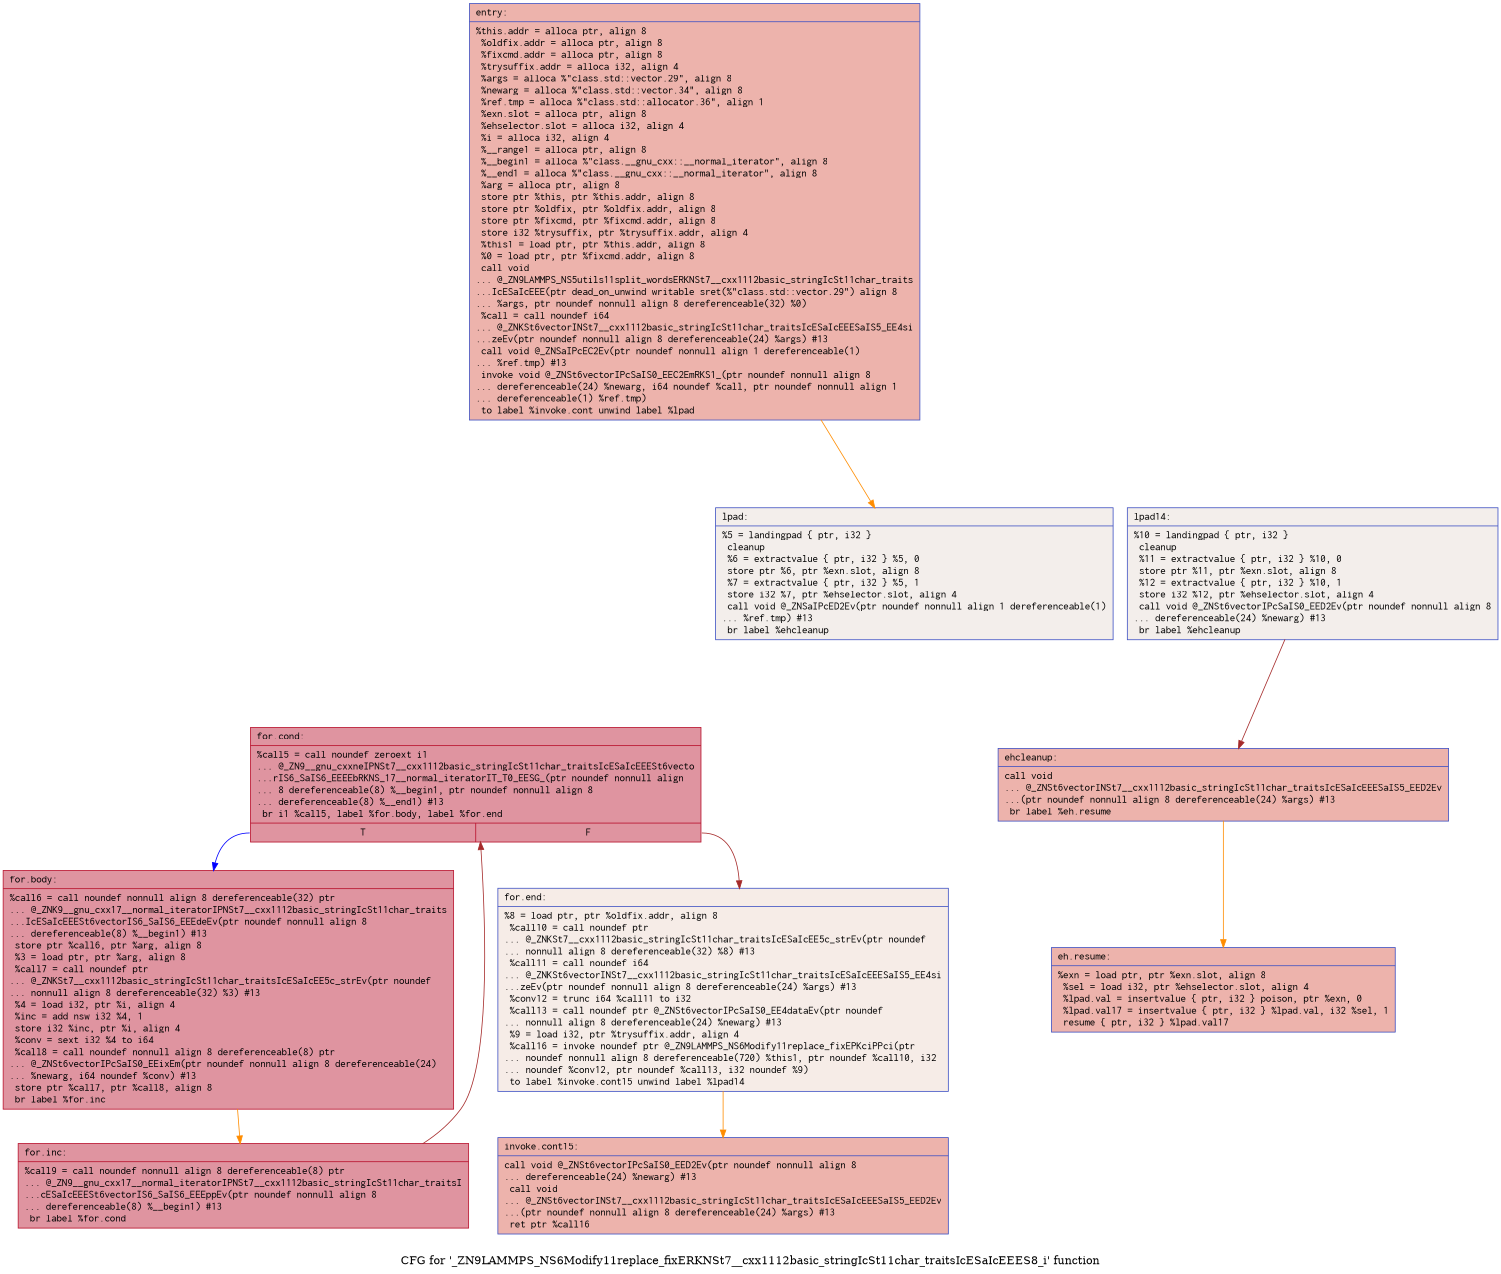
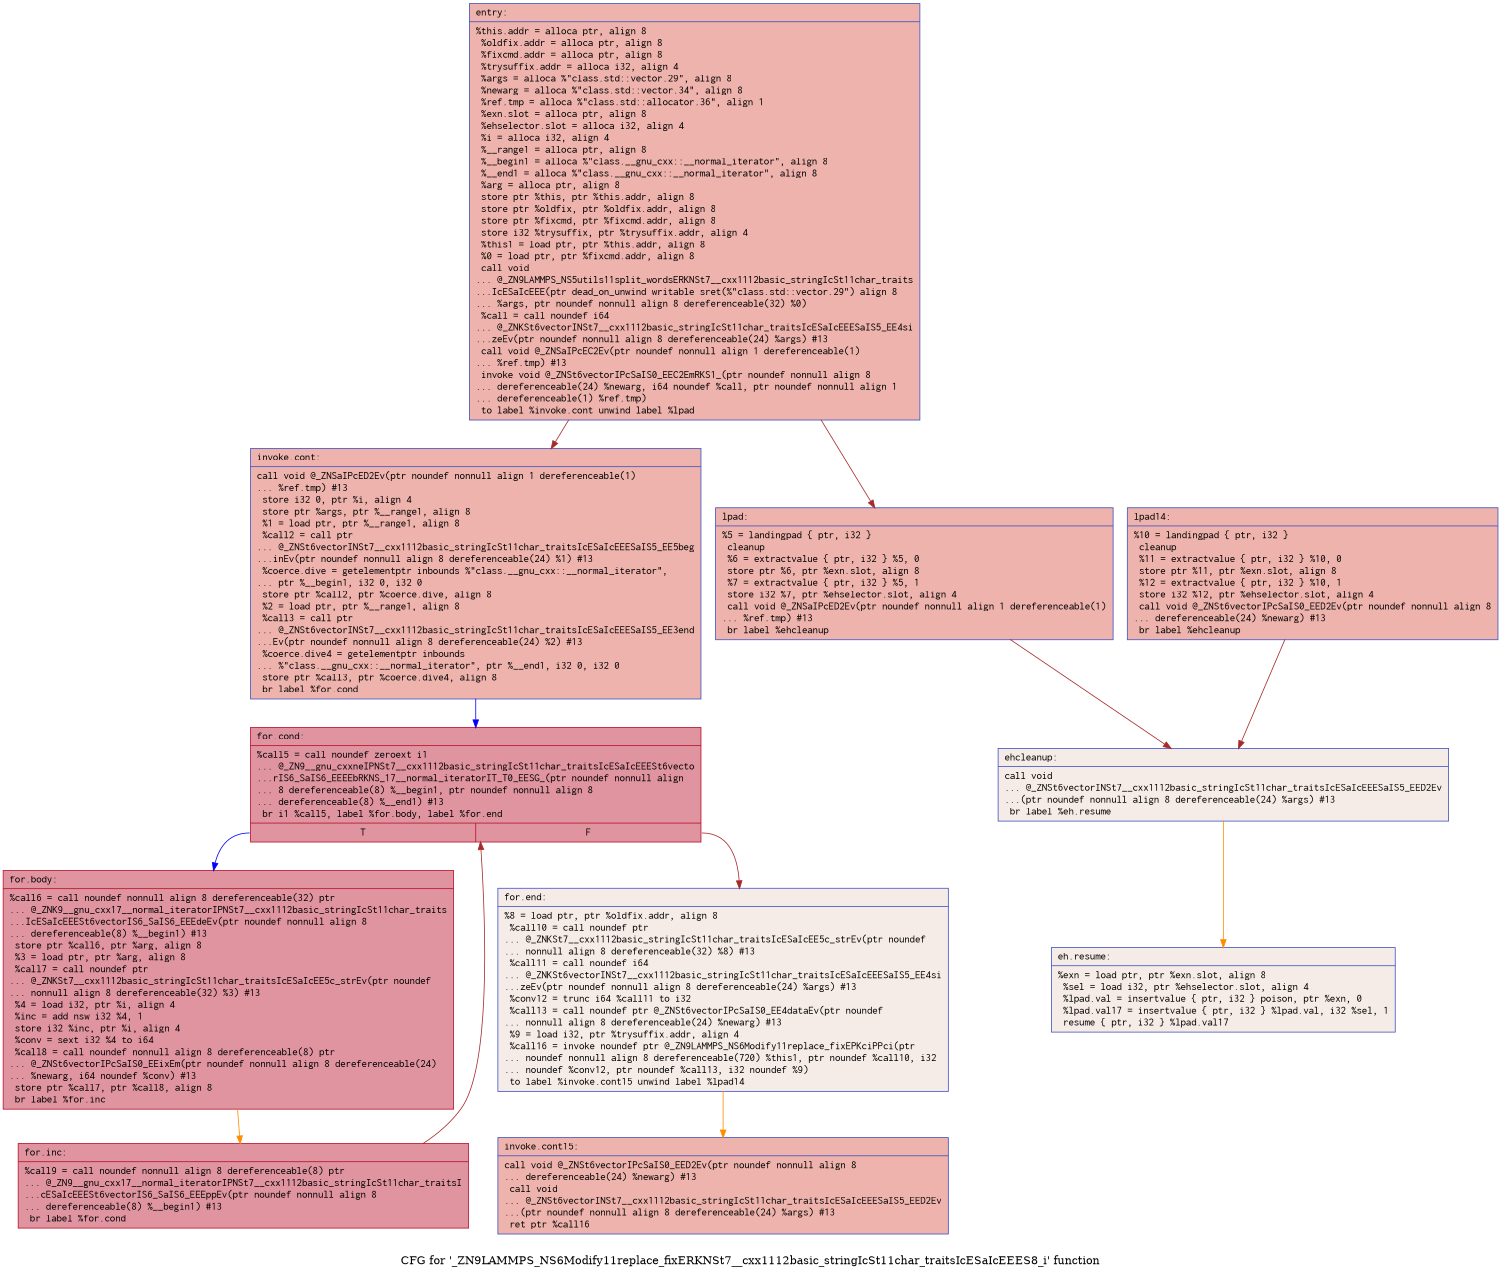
edge "entry:" -> "lpad:": color darkorange -> brown
node "invoke.cont:": added
node "lpad:": fillcolor #e5d8d170 -> #d6524470
node "lpad14:": fillcolor #e5d8d170 -> #d6524470
edge "lpad:" -> "ehcleanup:": added
node "ehcleanup:": fillcolor #d6524470 -> #ead5c970
node "eh.resume:": fillcolor #d6524470 -> #ead5c970
